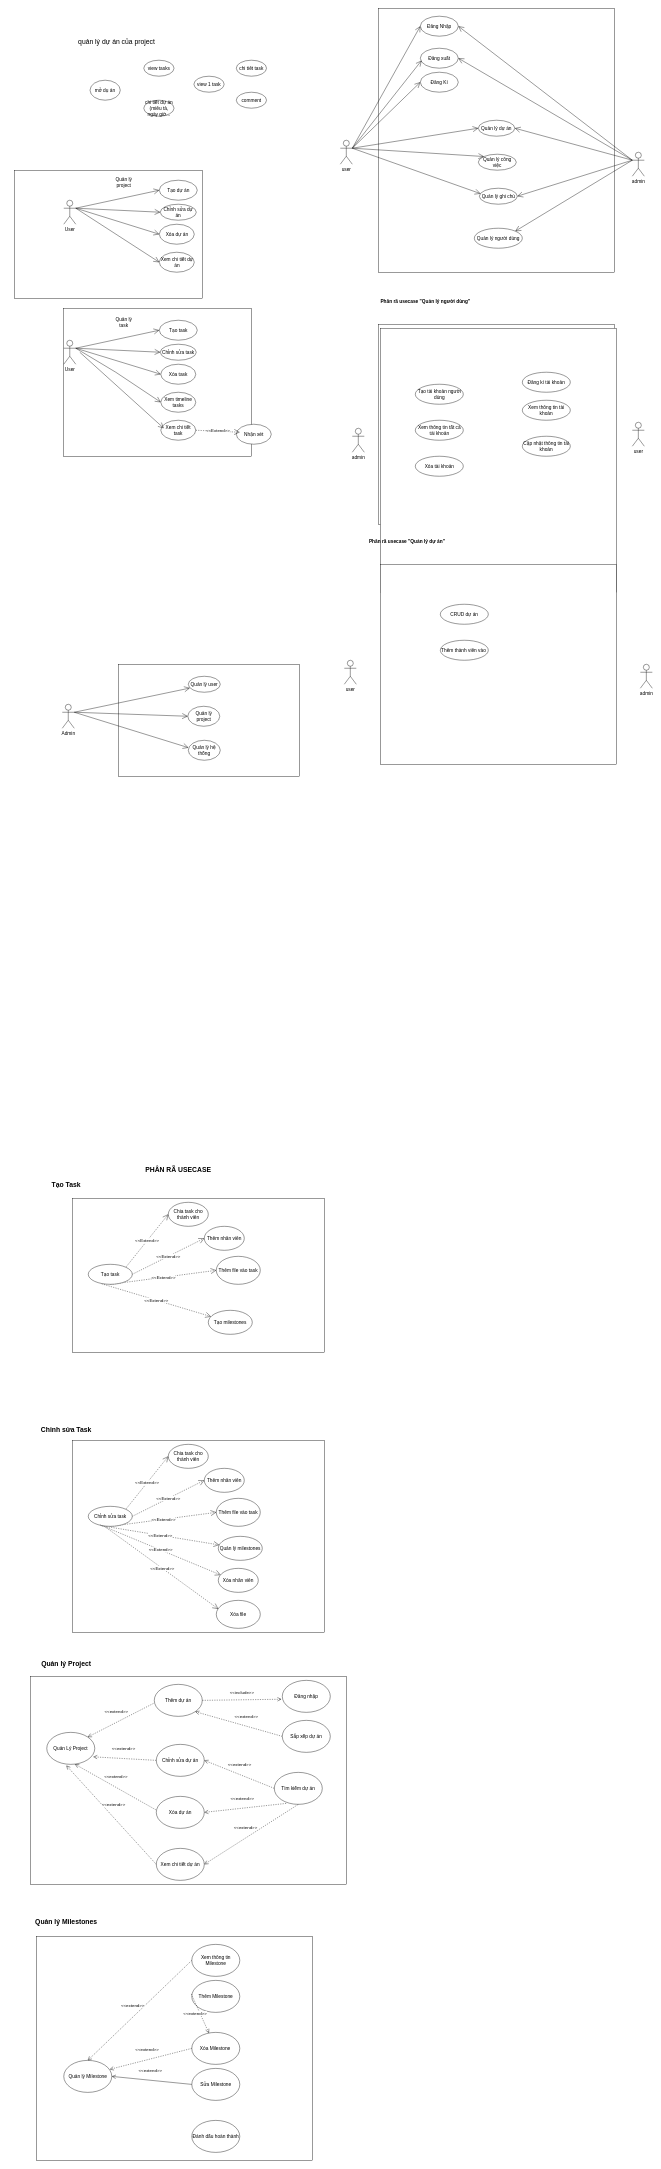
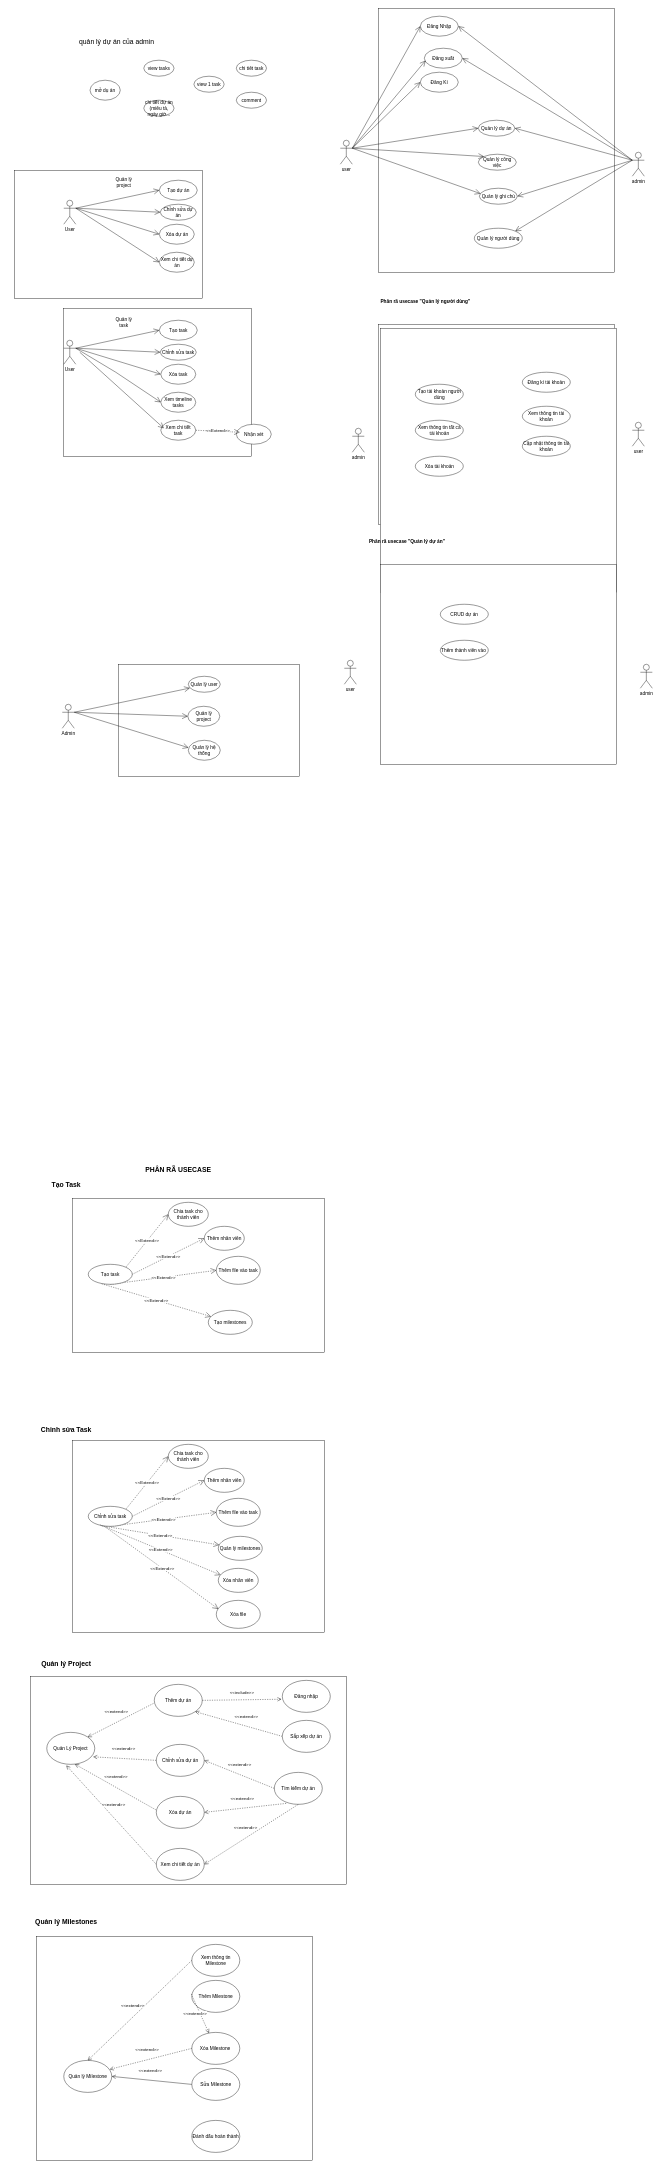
node "quản lý dự án của project": label "quản lý dự án của project" -> "quản lý dự án của admin"
node "Đăng xuất": moved (439, 58) -> (443, 58)
node "Xem thông tin tài khoản": moved (546, 410) -> (546, 416)
